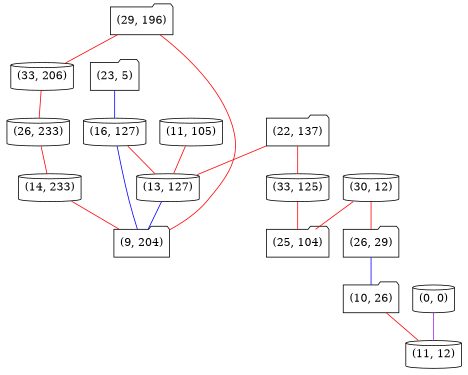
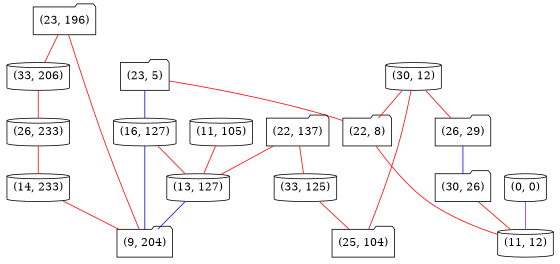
node "(29, 196)": label "(29, 196)" -> "(23, 196)"
node "(22, 8)": added
node "(10, 26)": label "(10, 26)" -> "(30, 26)"
